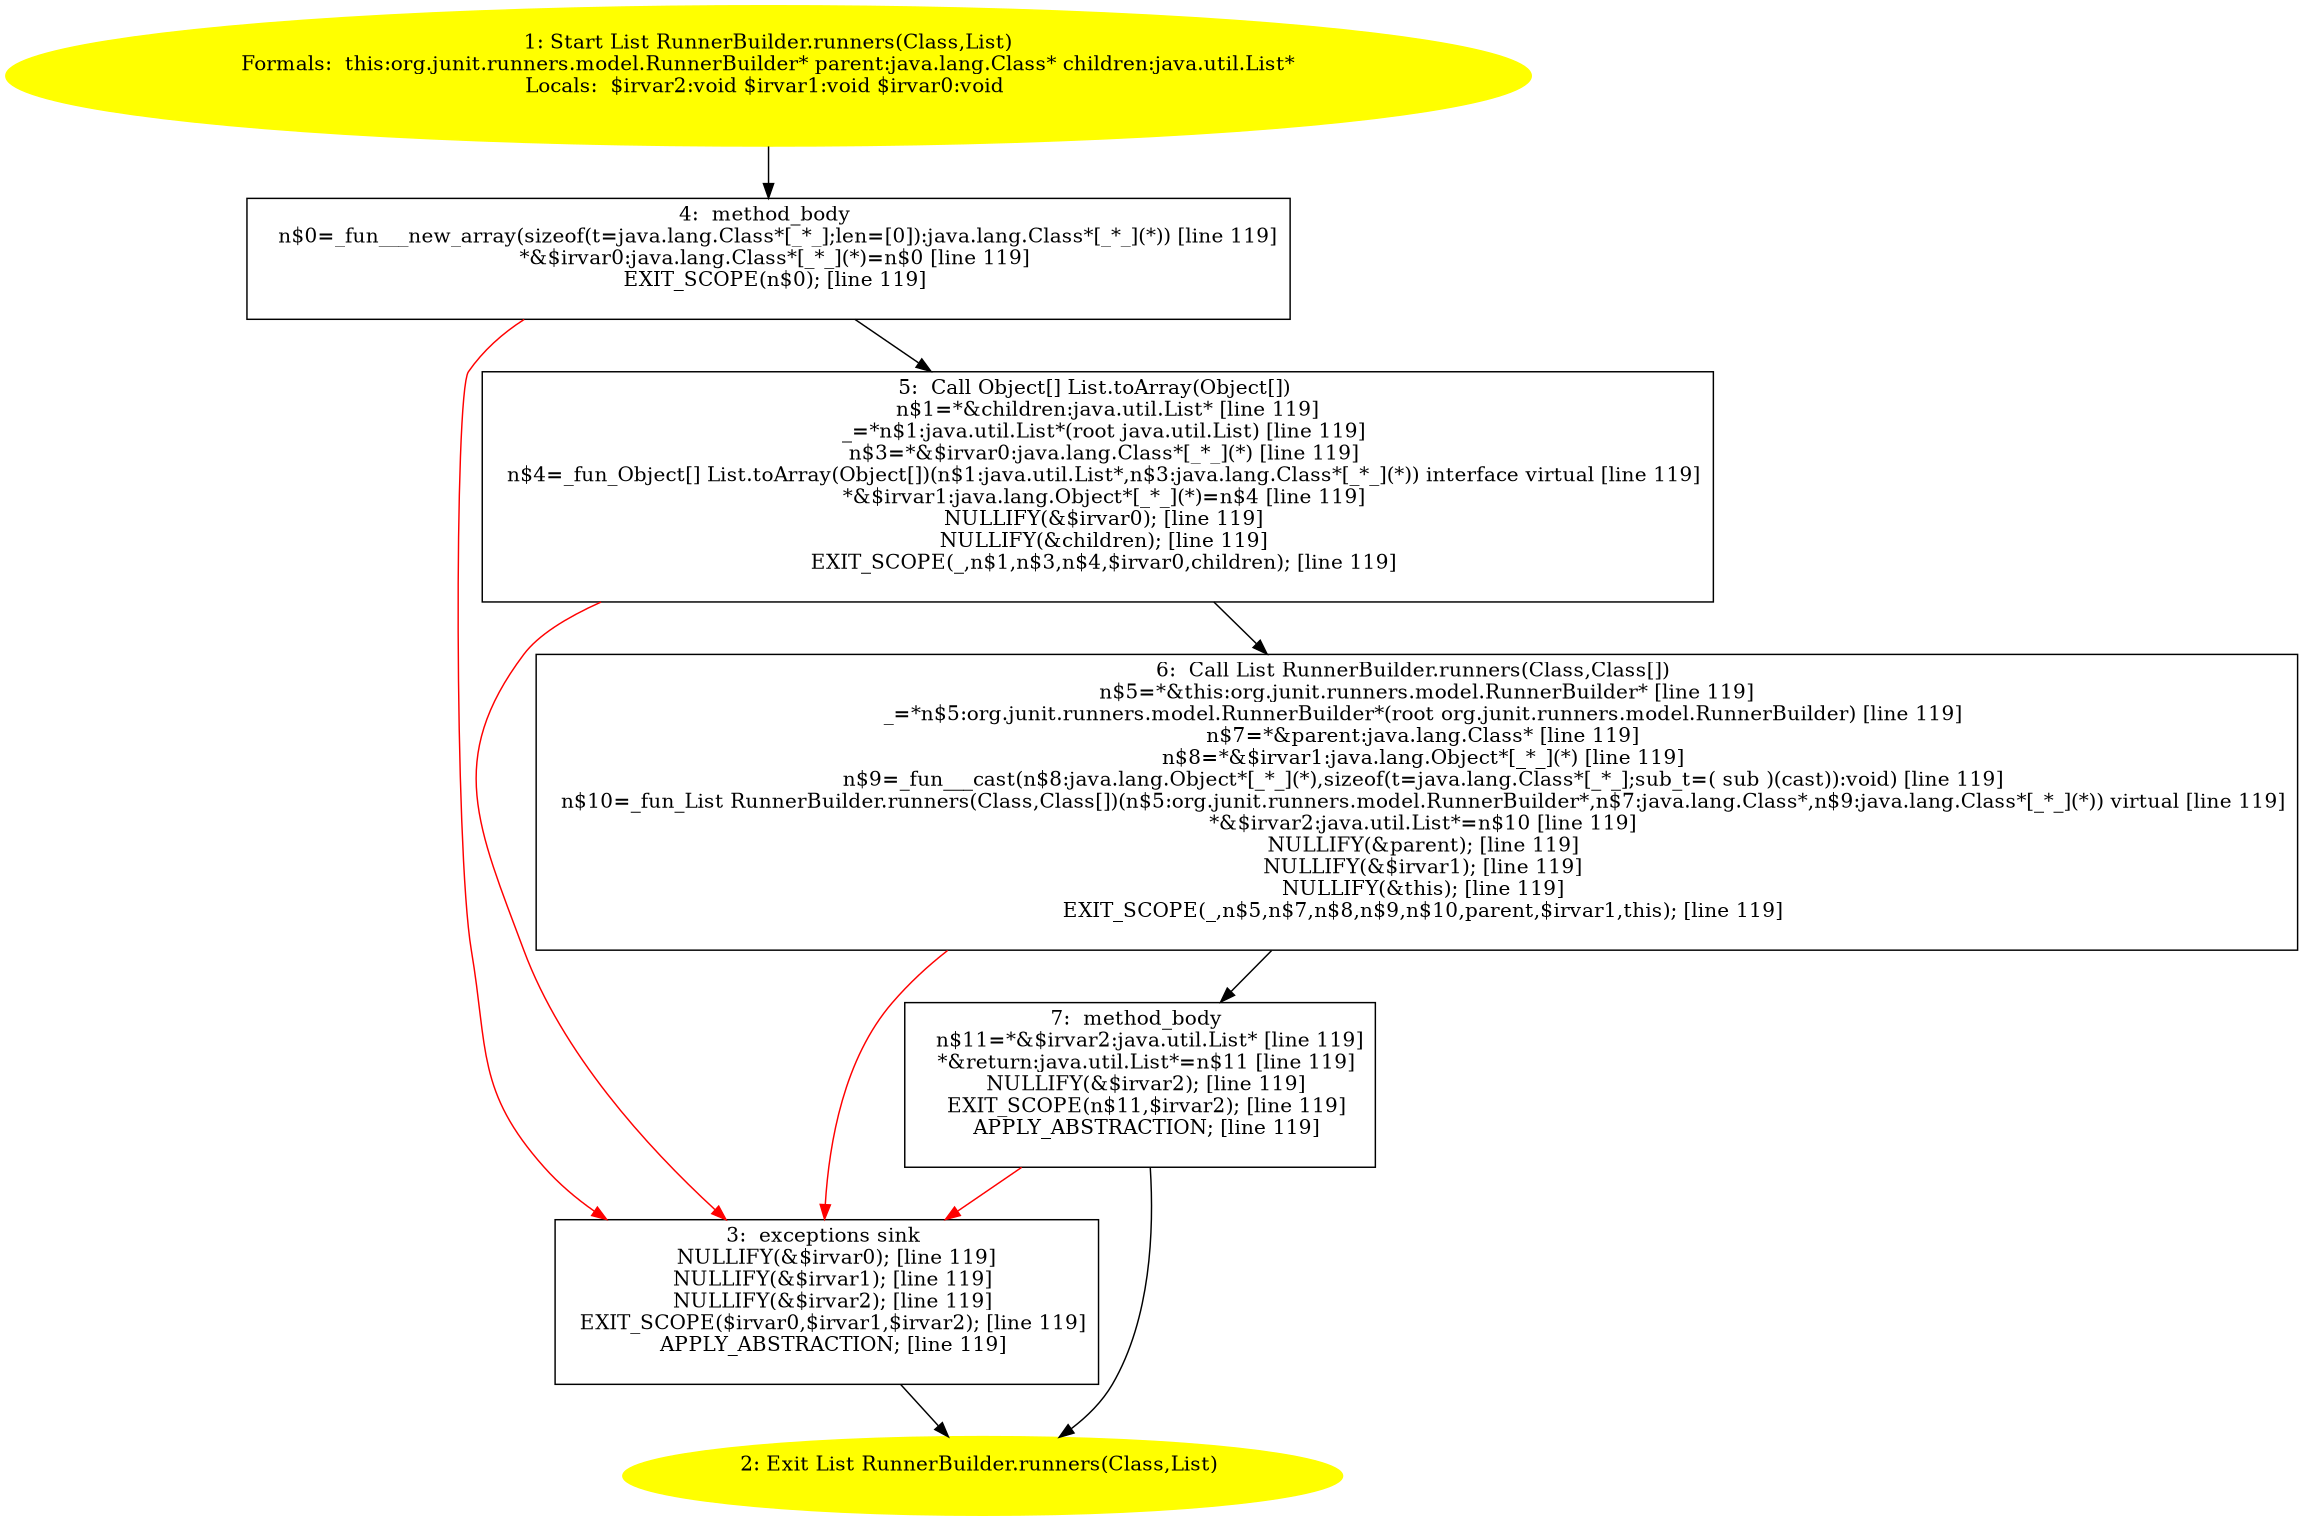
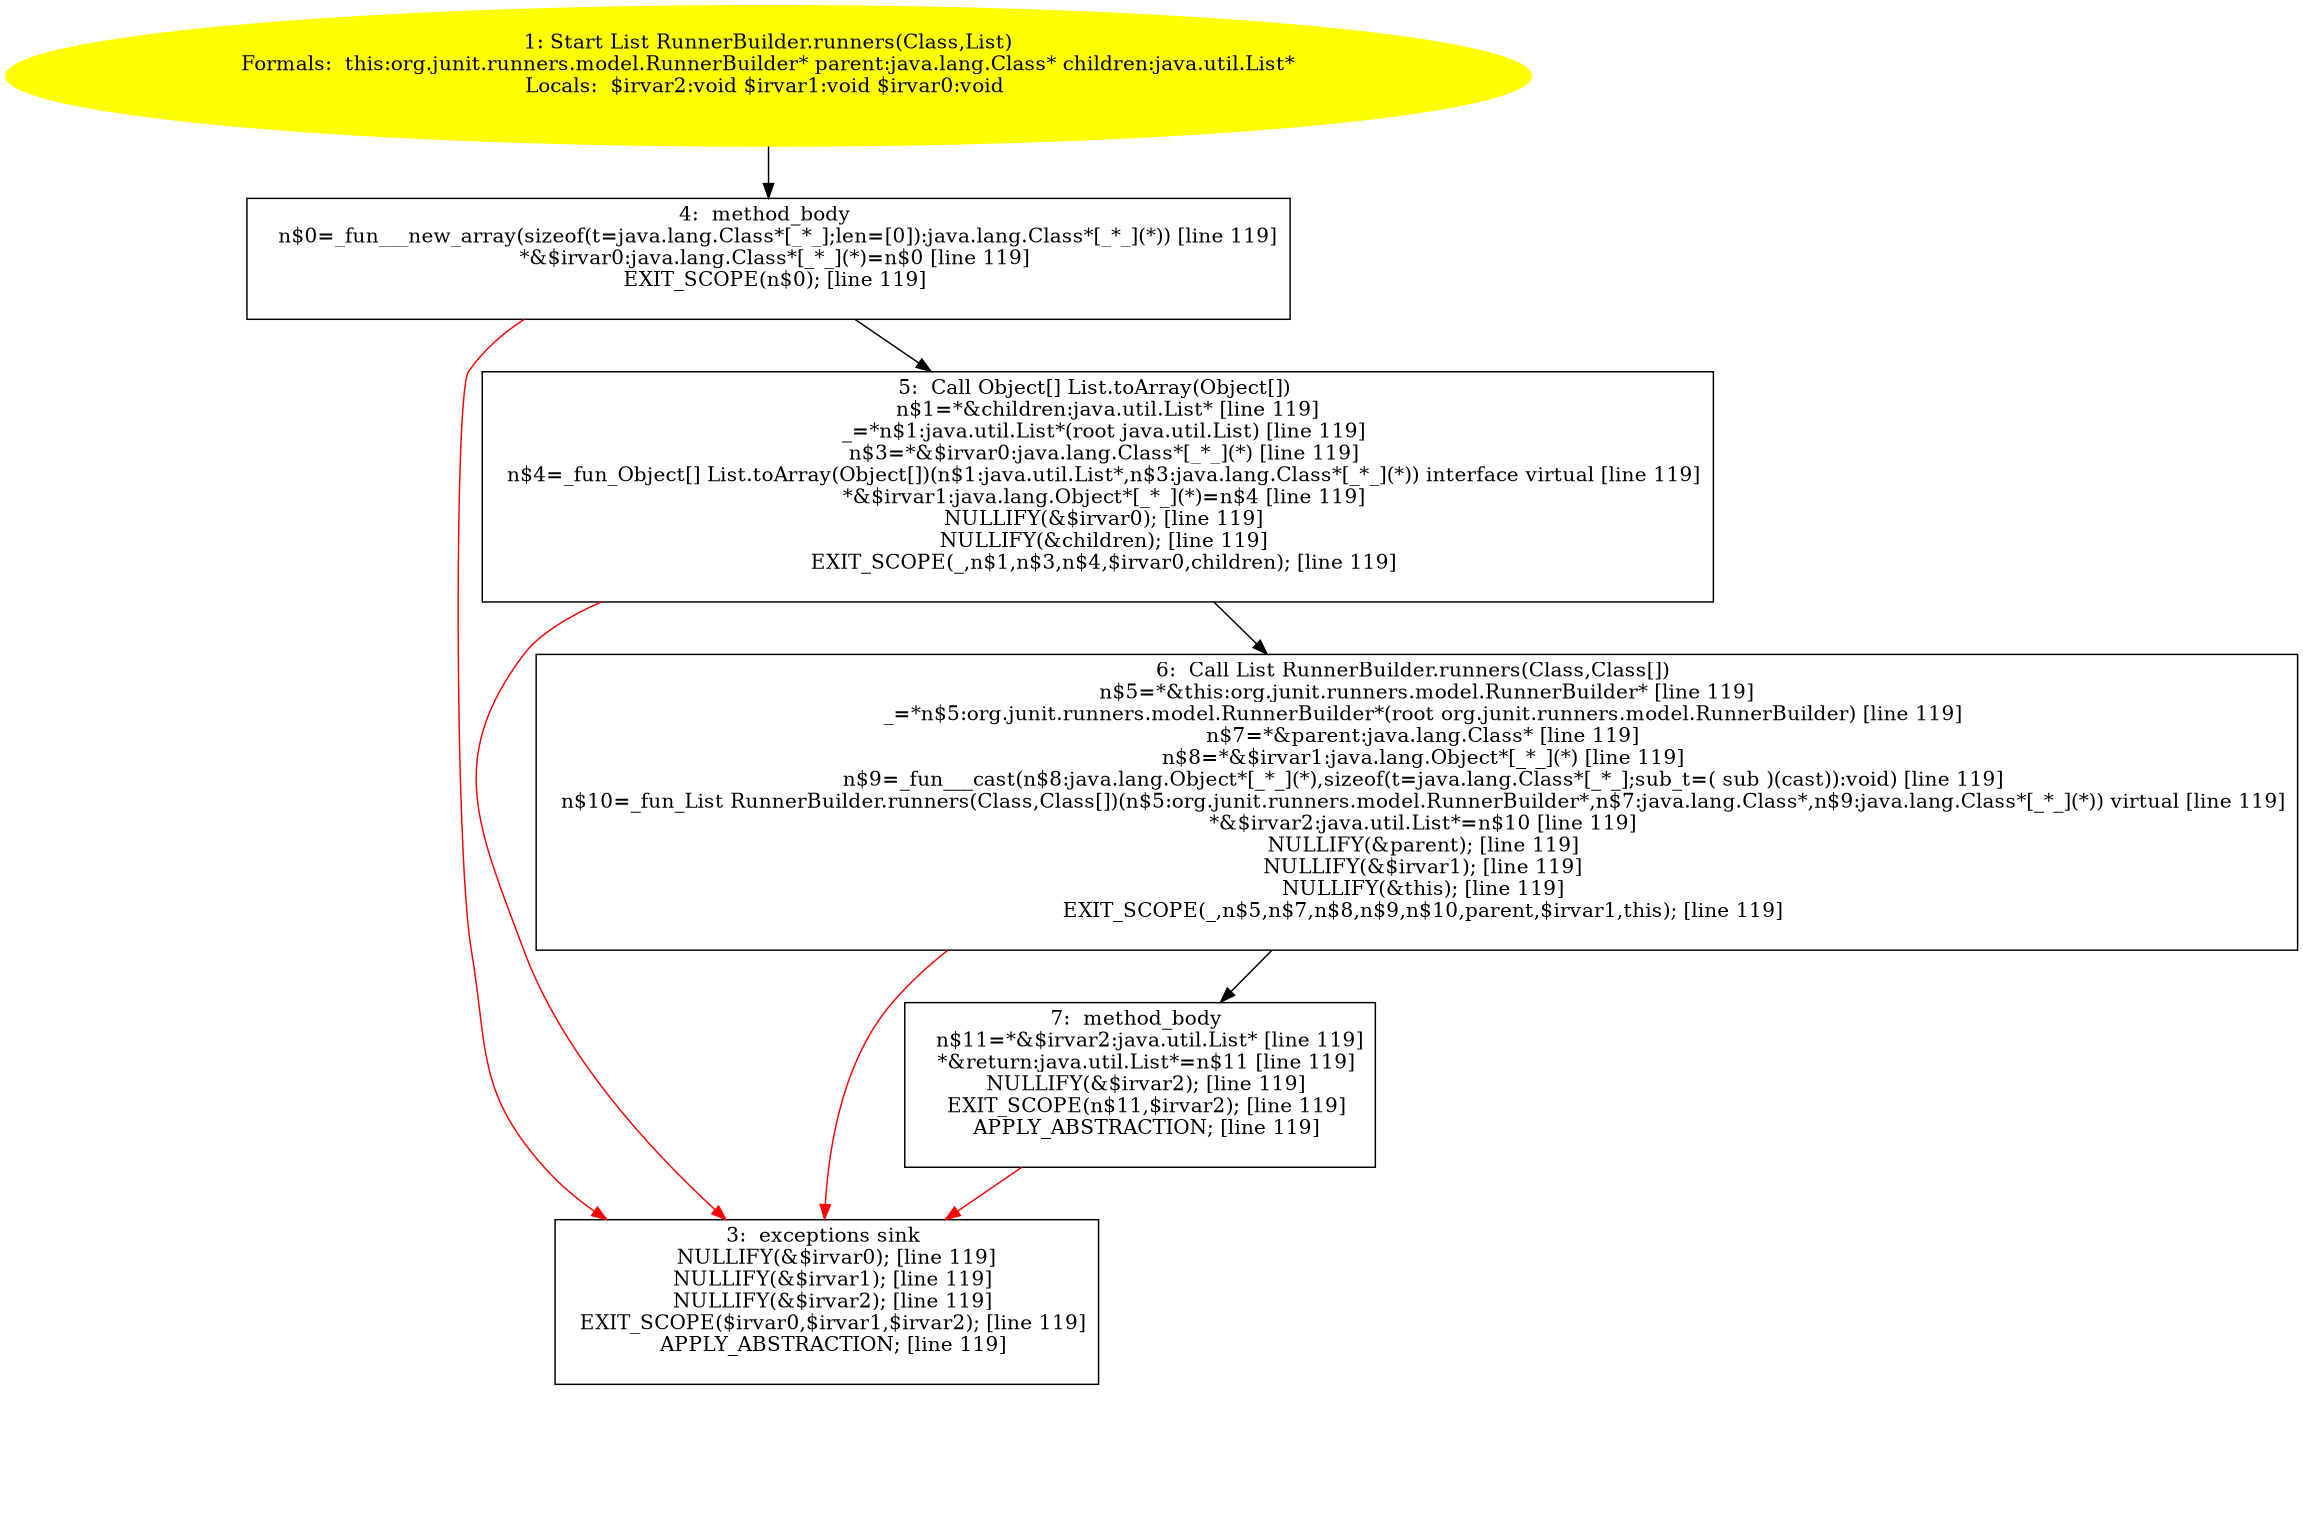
node "2: Exit List RunnerBuilder.runners(Class,List)": removed
